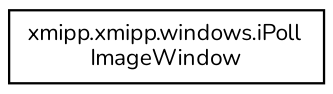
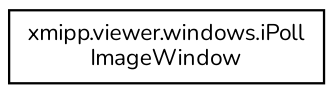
node "xmipp.xmipp.windows.iPoll ImageWindow": label "xmipp.xmipp.windows.iPoll ImageWindow" -> "xmipp.viewer.windows.iPoll ImageWindow"
